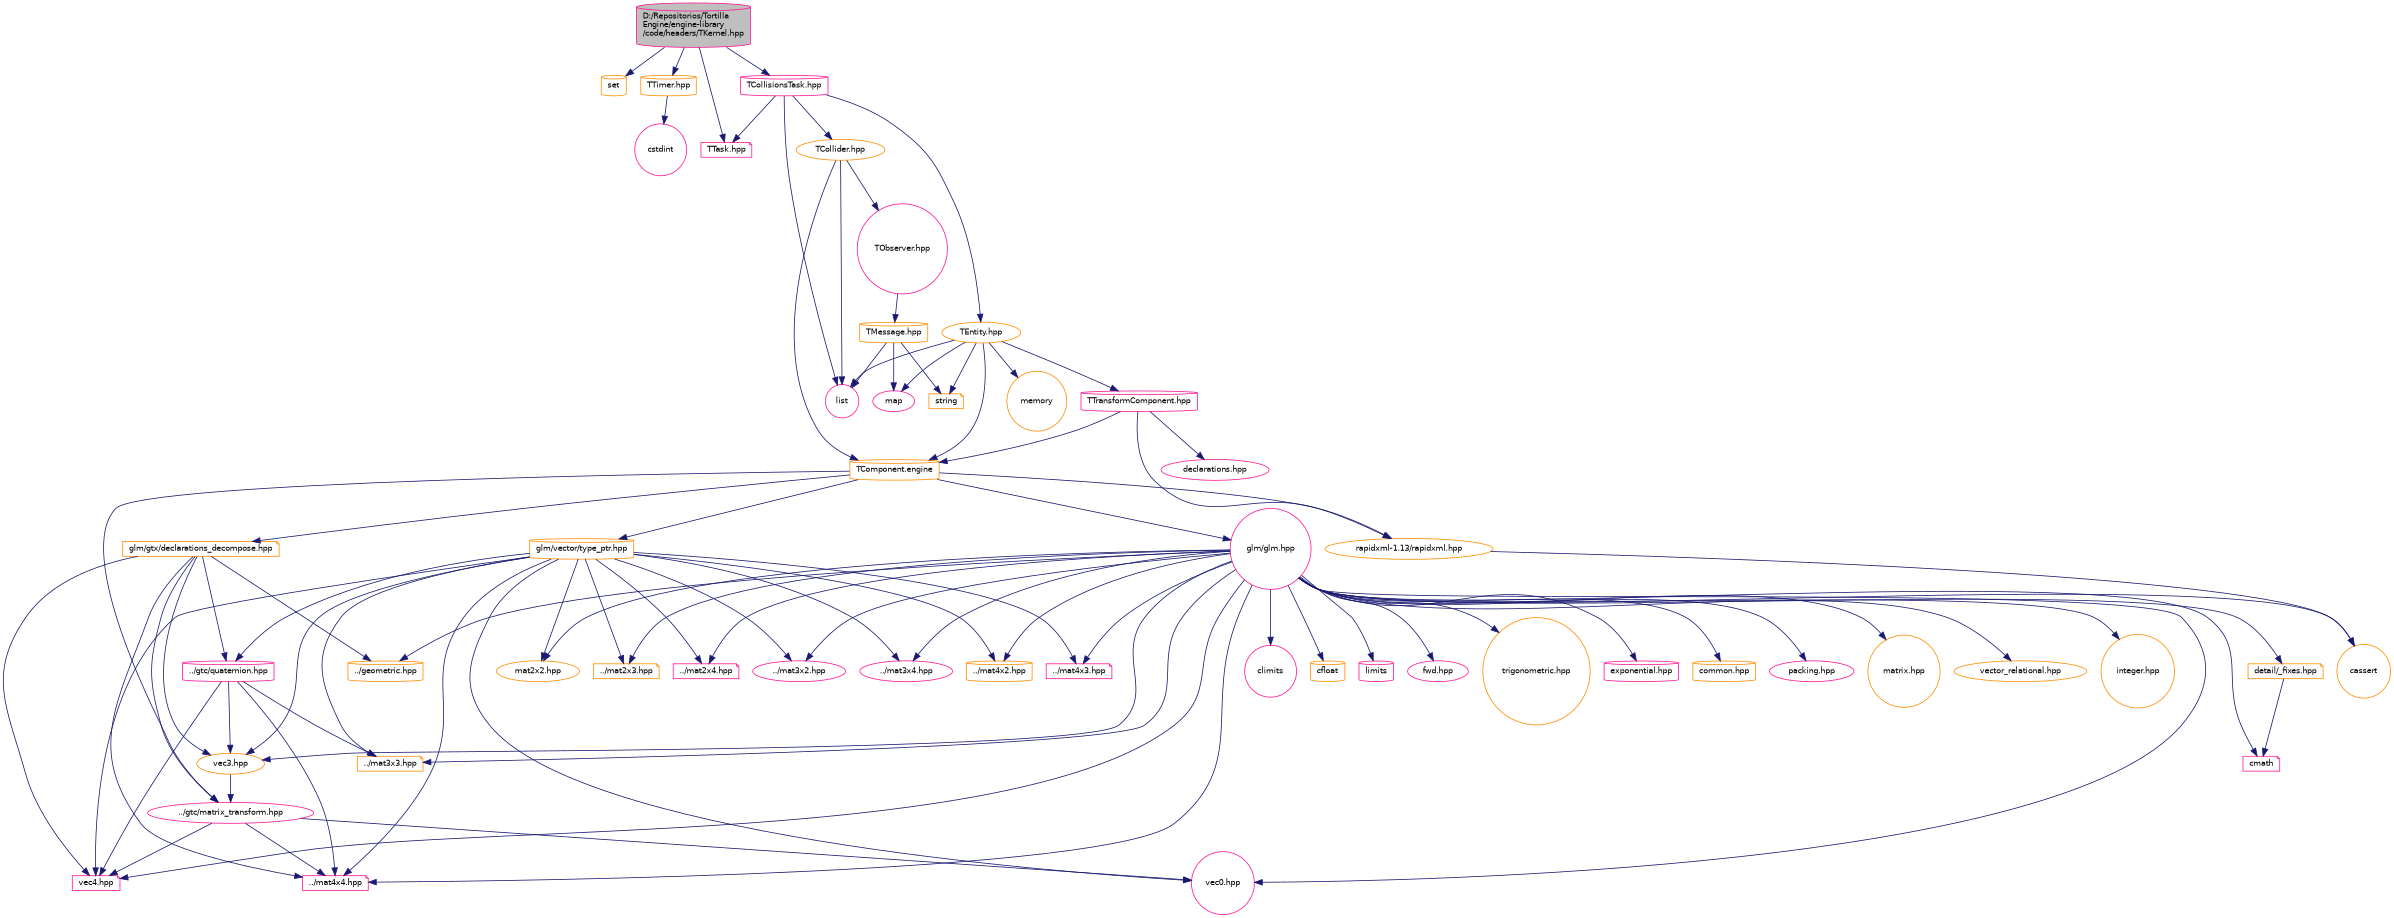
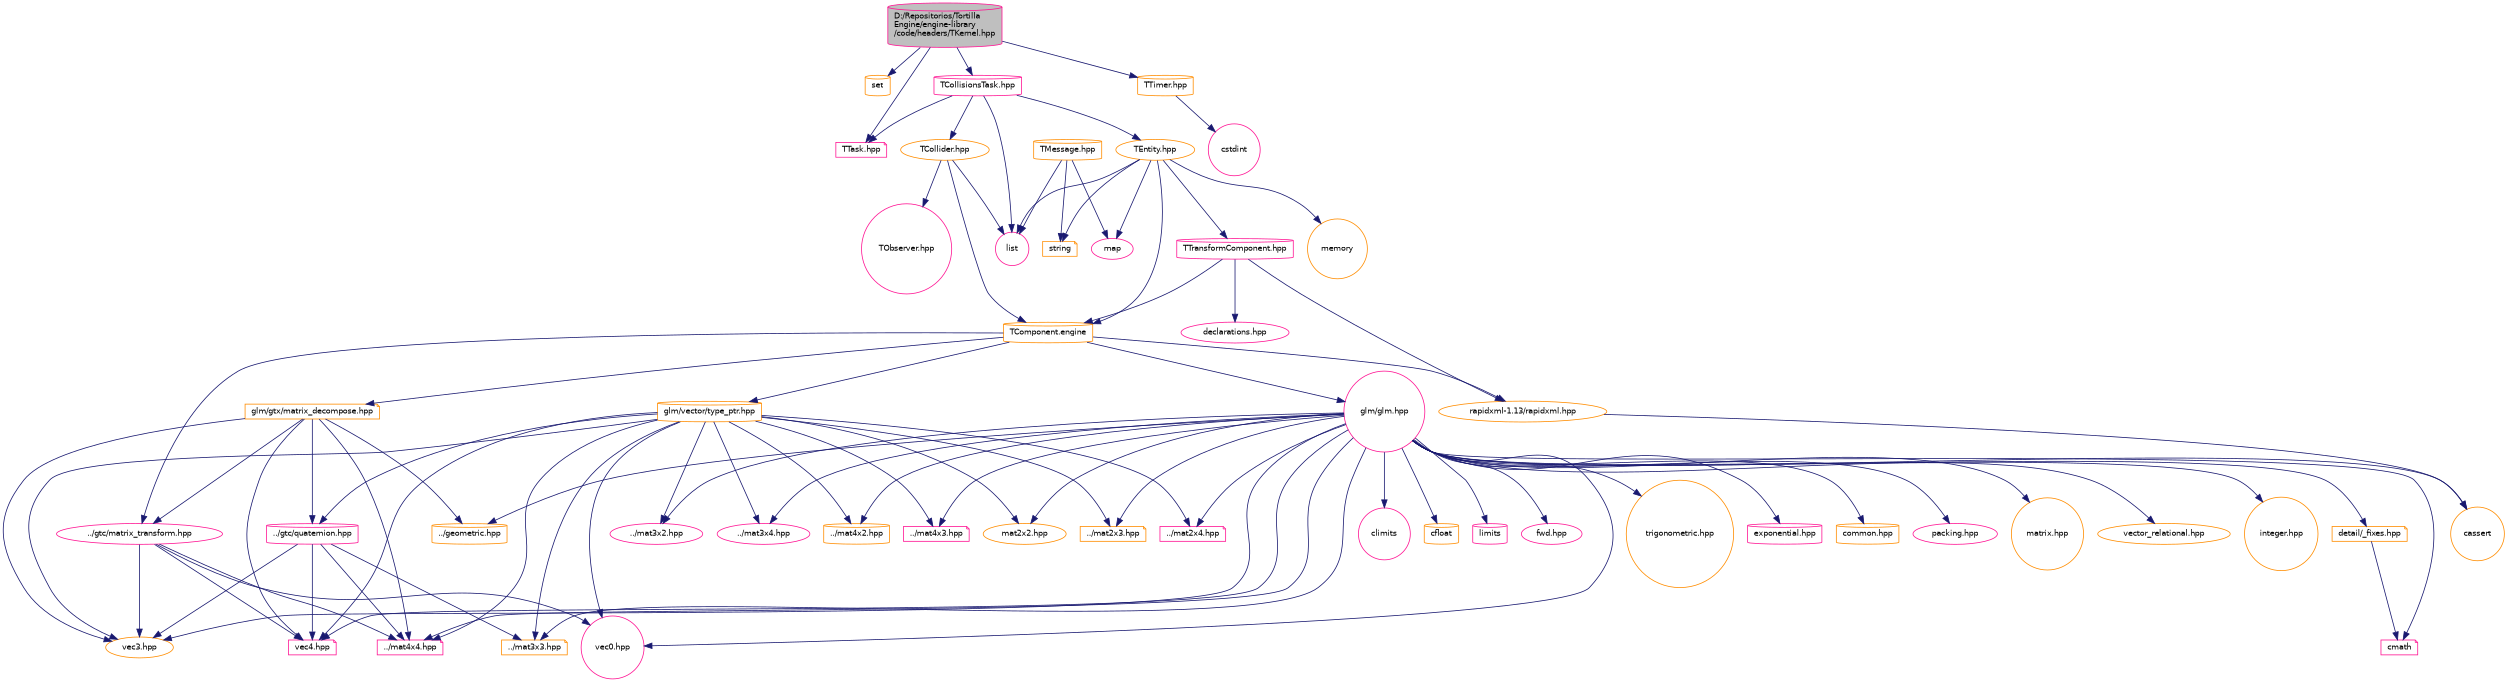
edge "TObserver.hpp" -> "TMessage.hpp": removed
node "glm/gtx/declarations_decompose.hpp": label "glm/gtx/declarations_decompose.hpp" -> "glm/gtx/matrix_decompose.hpp"
edge "vec3.hpp" -> "../gtc/matrix_transform.hpp": reversed
